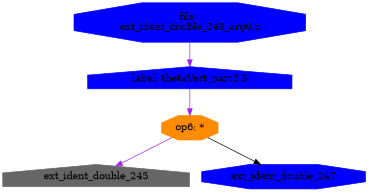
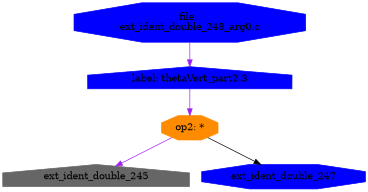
node "op6: *": label "op6: *" -> "op2: *"
